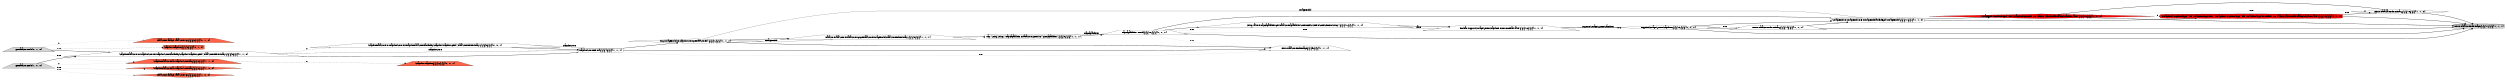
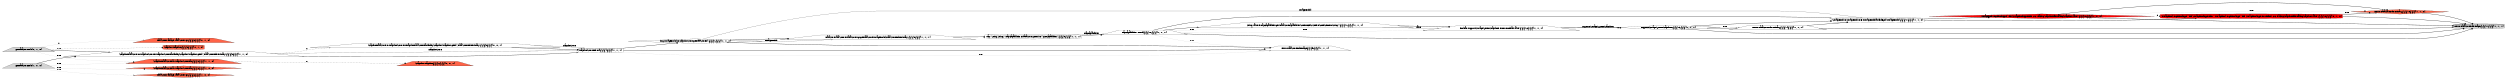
node "return DataStoreRole.Primary@@@19@@@['1', '1', '0']": fillcolor white -> tomato
edge "getDataStoreRole['1', '0', '0']" -> "SnapshotDataStoreDao snapshotStoreDao@@@2@@@['1', '1', '0']": label "0" -> "true"
